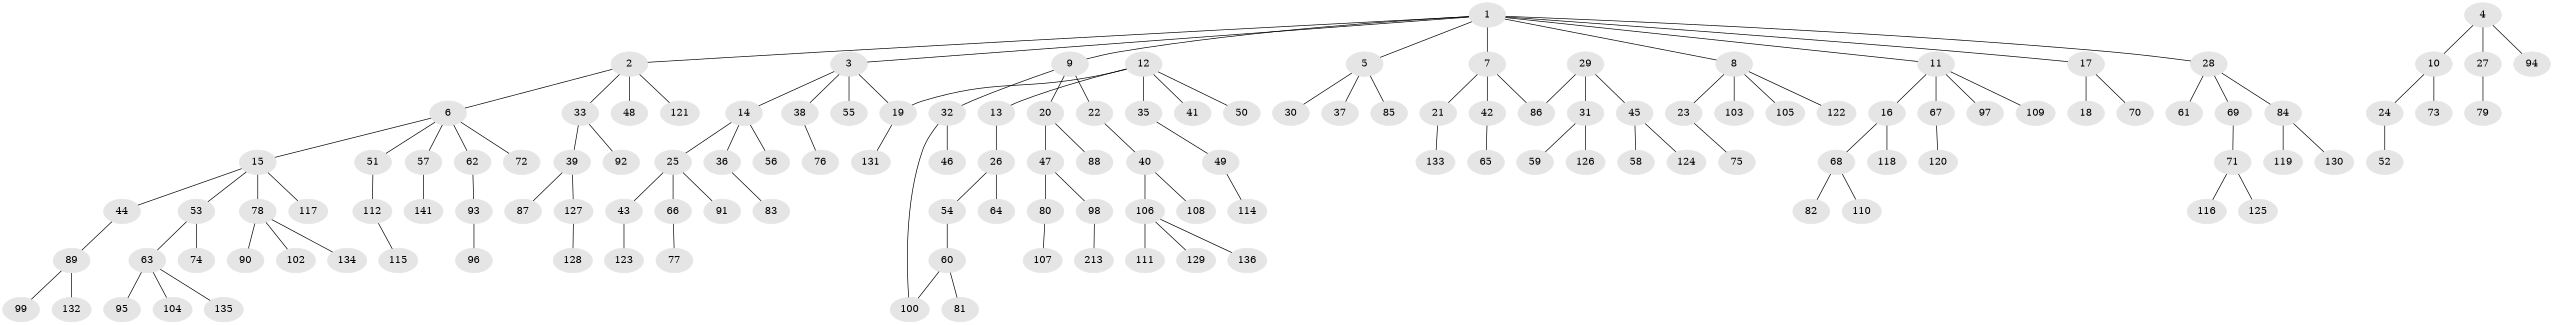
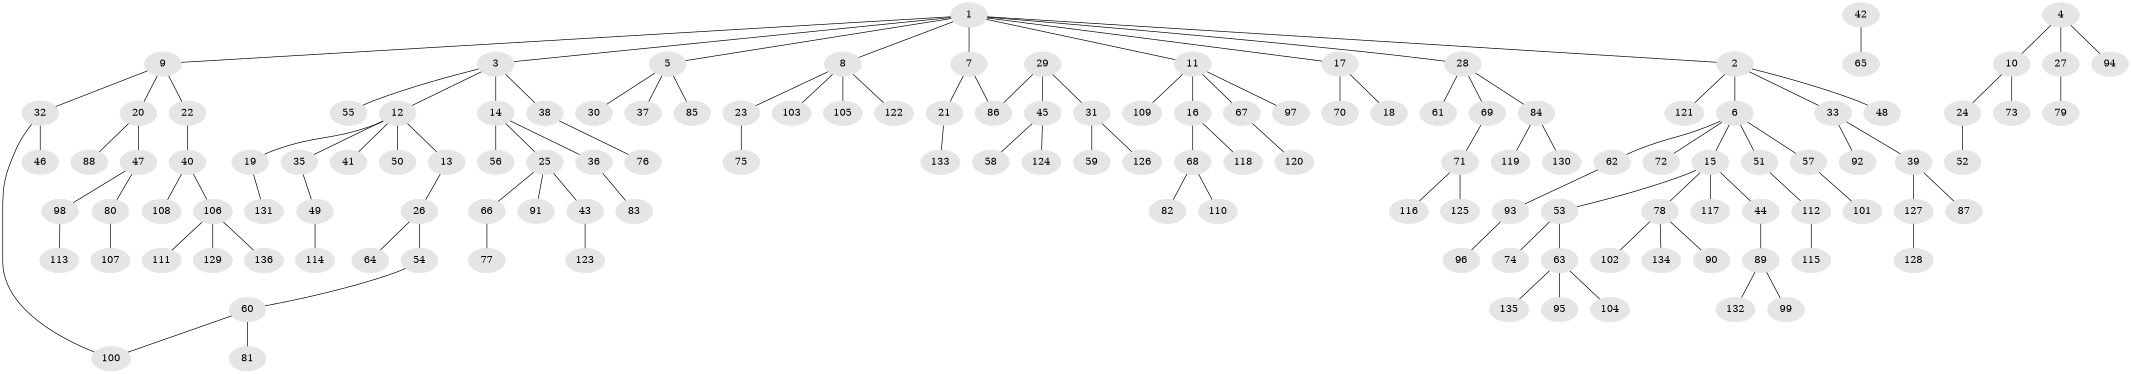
edge "3" -- "19": now "3" -- "12"
edge "7" -- "42": removed
node "141": label "141" -> "101"
node "213": label "213" -> "113"
